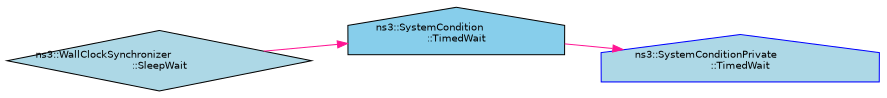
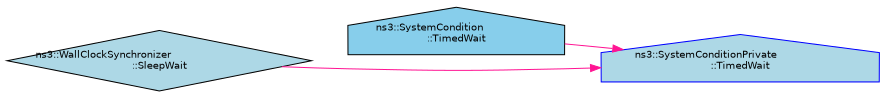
edge "ns3::WallClockSynchronizer ::SleepWait" -> "ns3::SystemCondition ::TimedWait": now "ns3::WallClockSynchronizer ::SleepWait" -> "ns3::SystemConditionPrivate ::TimedWait"
